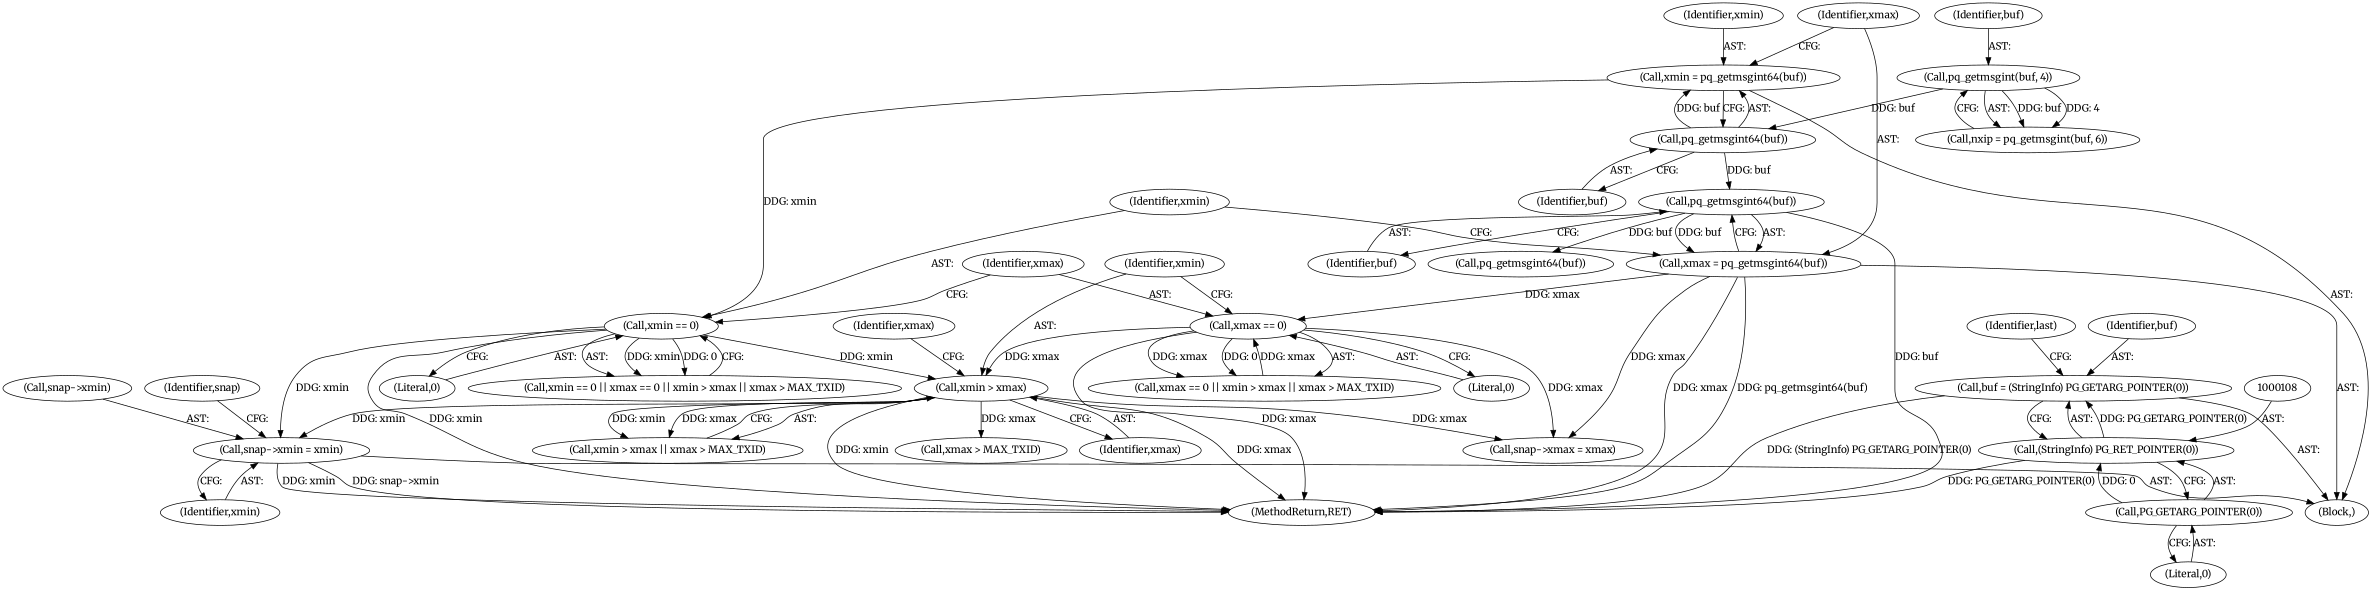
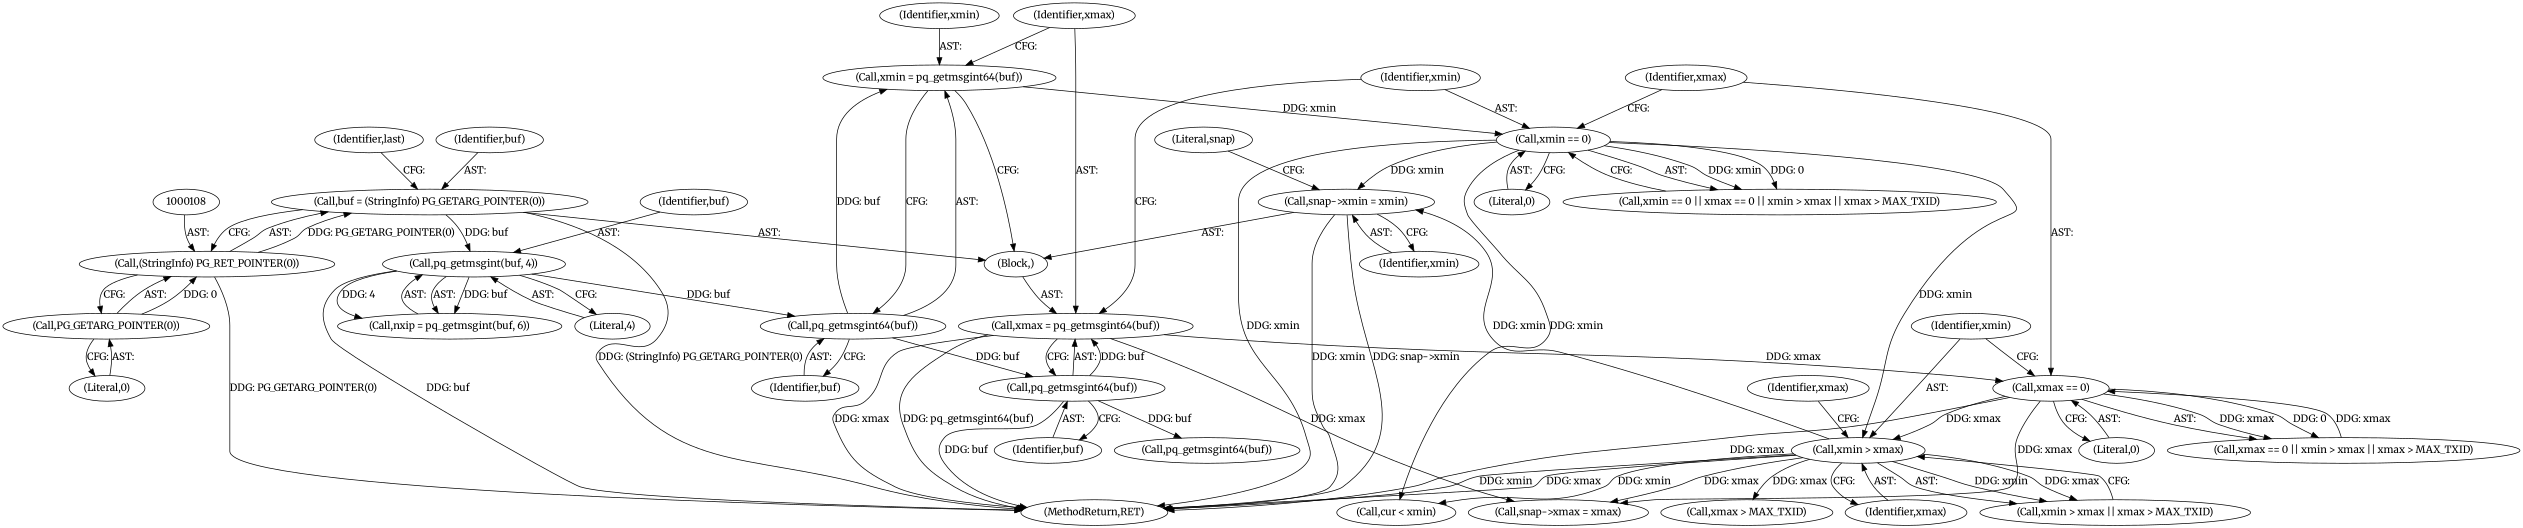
edge "(Call,nxip = pq_getmsgint(buf, 6))" -> "(Call,pq_getmsgint(buf, 4))": label "CFG: " -> "AST: "
edge "(Call,buf = (StringInfo) PG_GETARG_POINTER(0))" -> "(Call,pq_getmsgint(buf, 4))": added, label "DDG: buf"
edge "(Call,xmax = pq_getmsgint64(buf))" -> "(Block,)": reversed
edge "(Call,xmin = pq_getmsgint64(buf))" -> "(Block,)": label "AST: " -> "CFG: "
node "(Literal,4)": added
node "(Call,snap->xmin)": removed
node "(Identifier,snap)": label "(Identifier,snap)" -> "(Literal,snap)"
edge "(Call,pq_getmsgint(buf, 4))" -> "(MethodReturn,RET)": added, label "DDG: buf"
node "(Call,cur < xmin)": added
